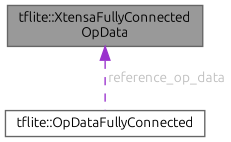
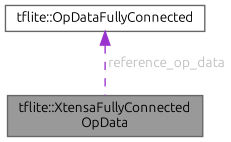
edge "tflite::OpDataFullyConnected" -> "tflite::XtensaFullyConnected OpData": reversed
